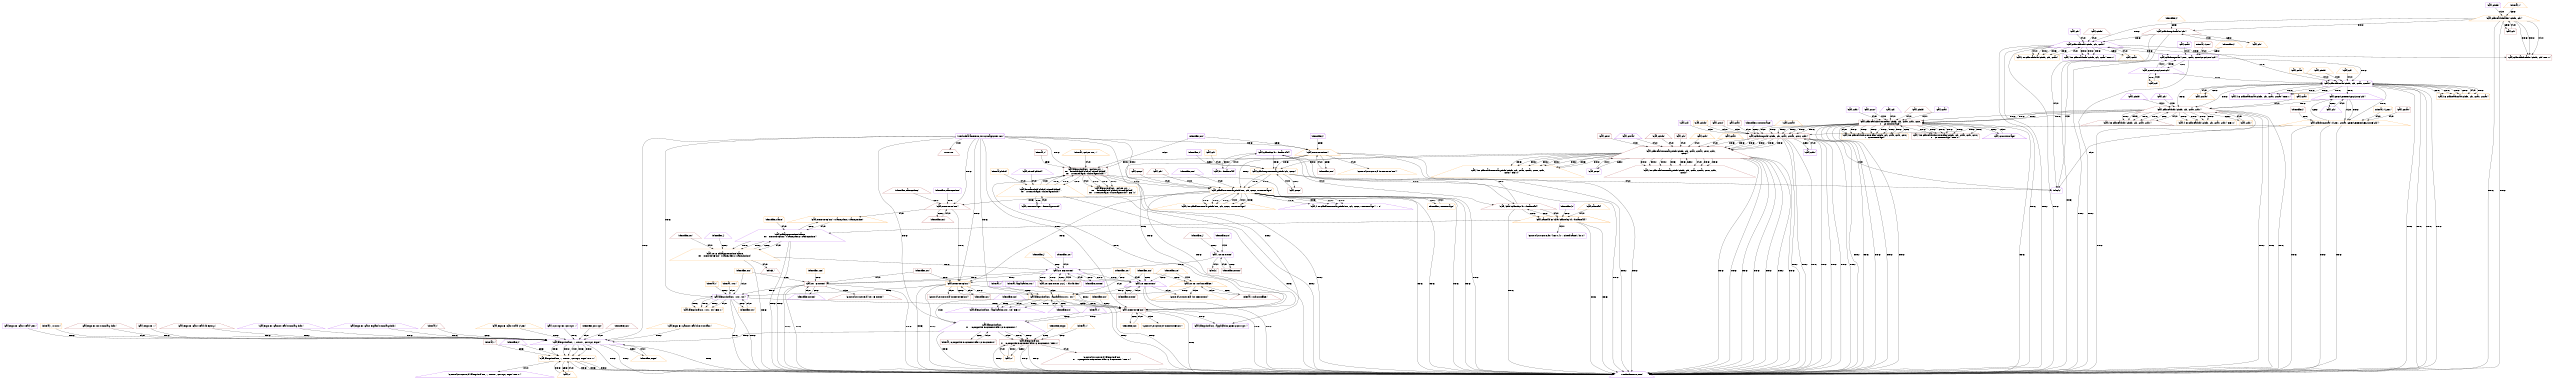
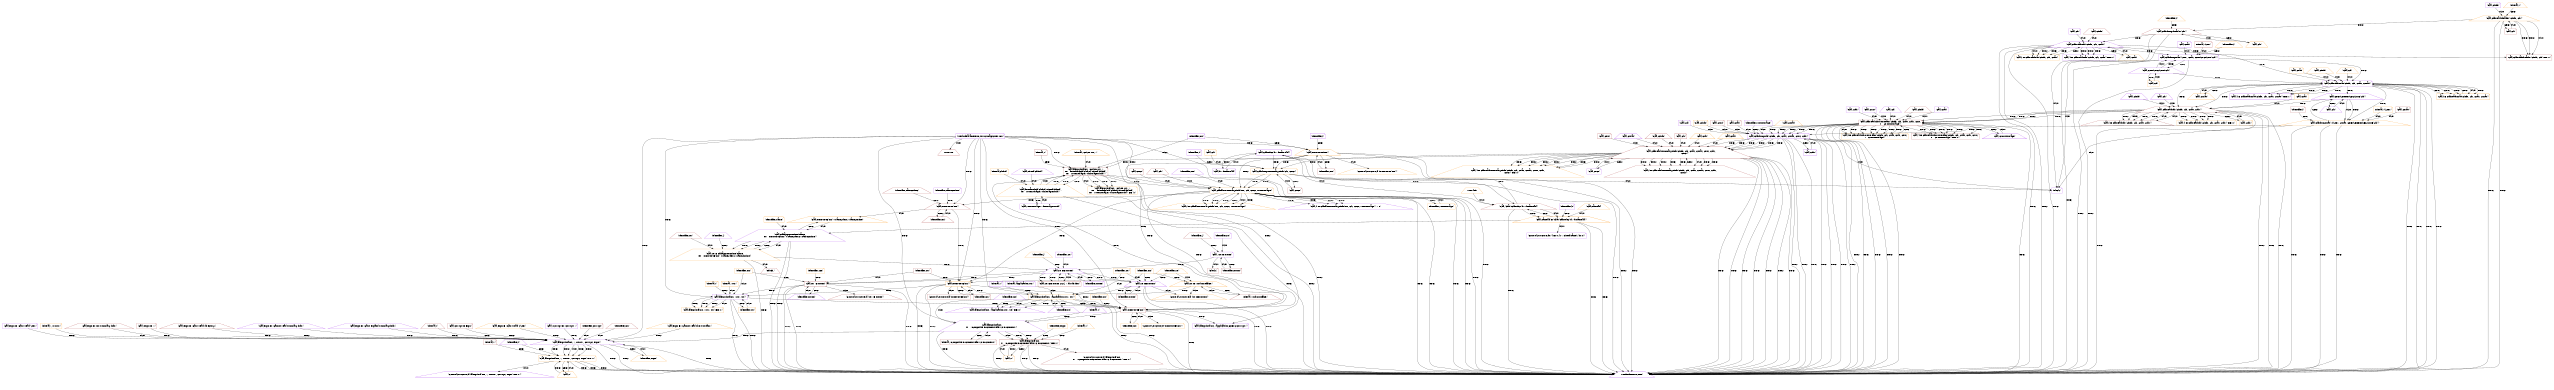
edge "(Call,cdf_read_header(&info, &h))" -> "(Call,cdf_read_sat(&info, &h, &sat))": removed, label "DDG:"
edge "(Call,i = cdf_read_sat(&info, &h, &sat))" -> "(Call,cdf_read_sat(&info, &h, &sat))": label "AST: " -> "CFG: "
edge "(Call,i = cdf_read_dir(&info, &h, &sat, &dir))" -> "(Call,cdf_read_dir(&info, &h, &sat, &dir))": label "CFG: " -> "AST: "
node "(Call,cdf_dump_dir(&info, &h, &sat, &ssat, &sst, &dir))": color brown -> purple
edge "(MethodParameterIn,struct magic_set *ms)" -> "(MethodReturn,RET)": added, label "DDG:"
node "1000405": added
edge "(Call,i = cdf_file_summary_info(ms, &h, &scn, root_storage))" -> "(Call,cdf_file_summary_info(ms, &h, &scn, root_storage))": label "AST: " -> "CFG: "
node "(Call,corrupt = expn)": added
